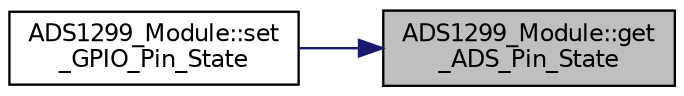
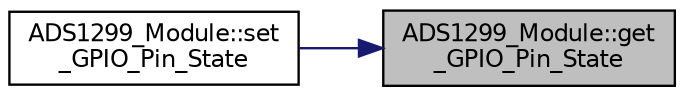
node "ADS1299_Module::get _ADS_Pin_State": label "ADS1299_Module::get _ADS_Pin_State" -> "ADS1299_Module::get _GPIO_Pin_State"
